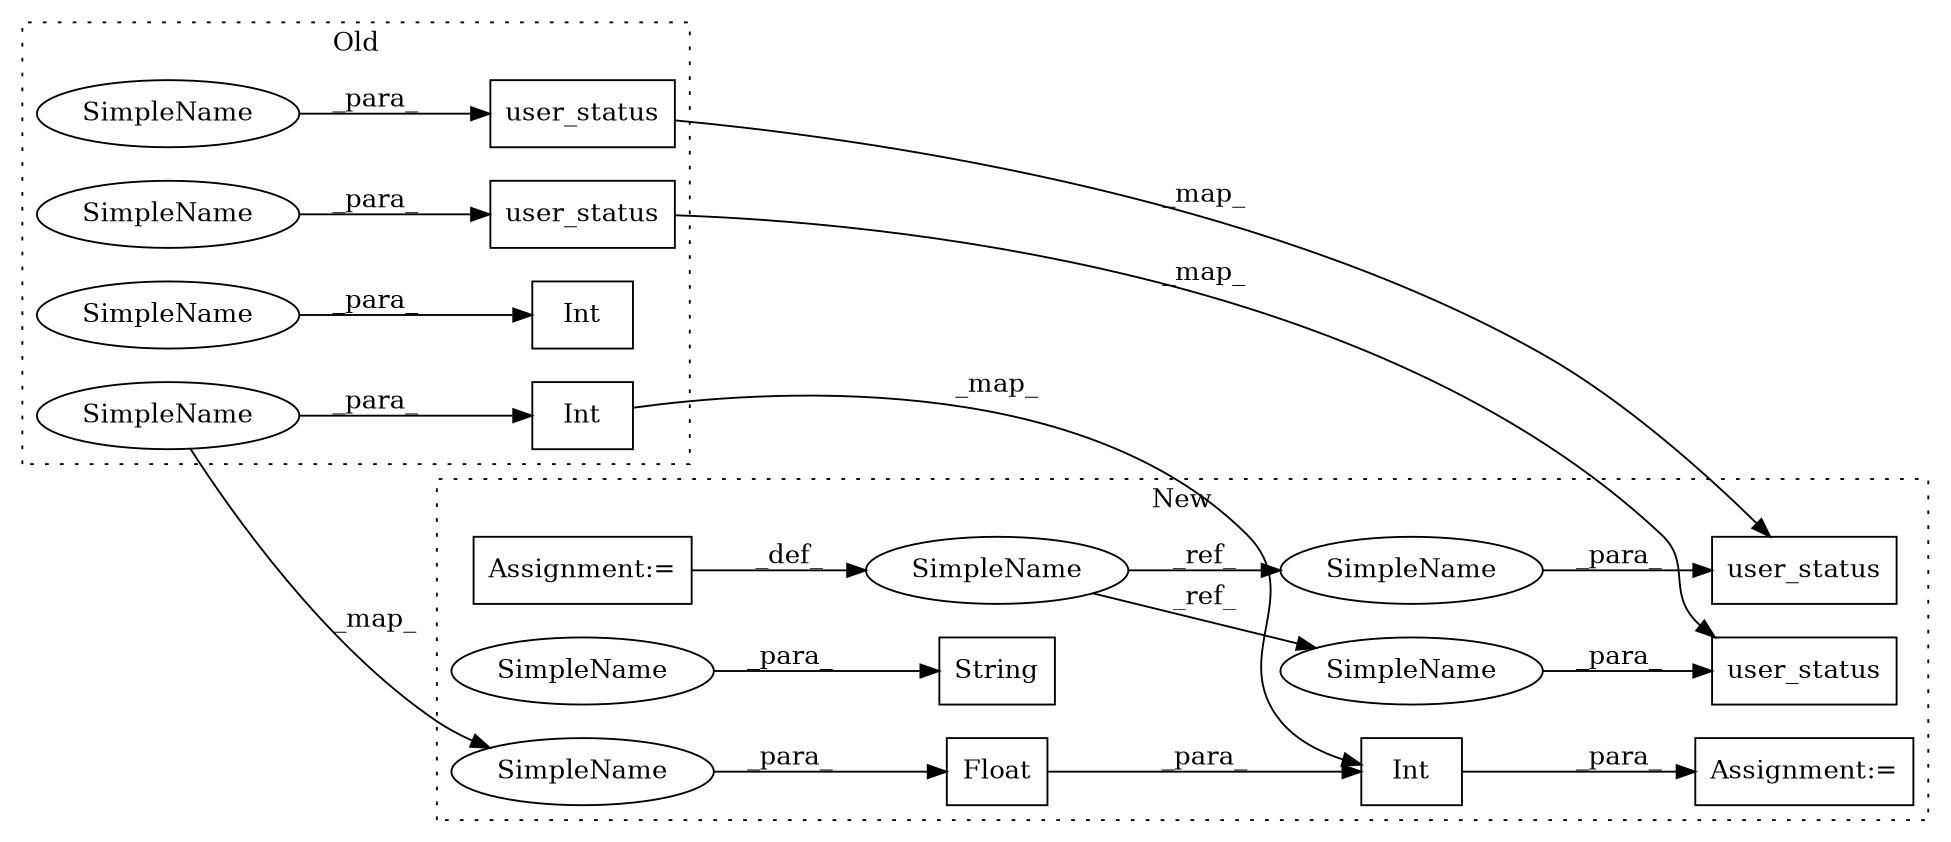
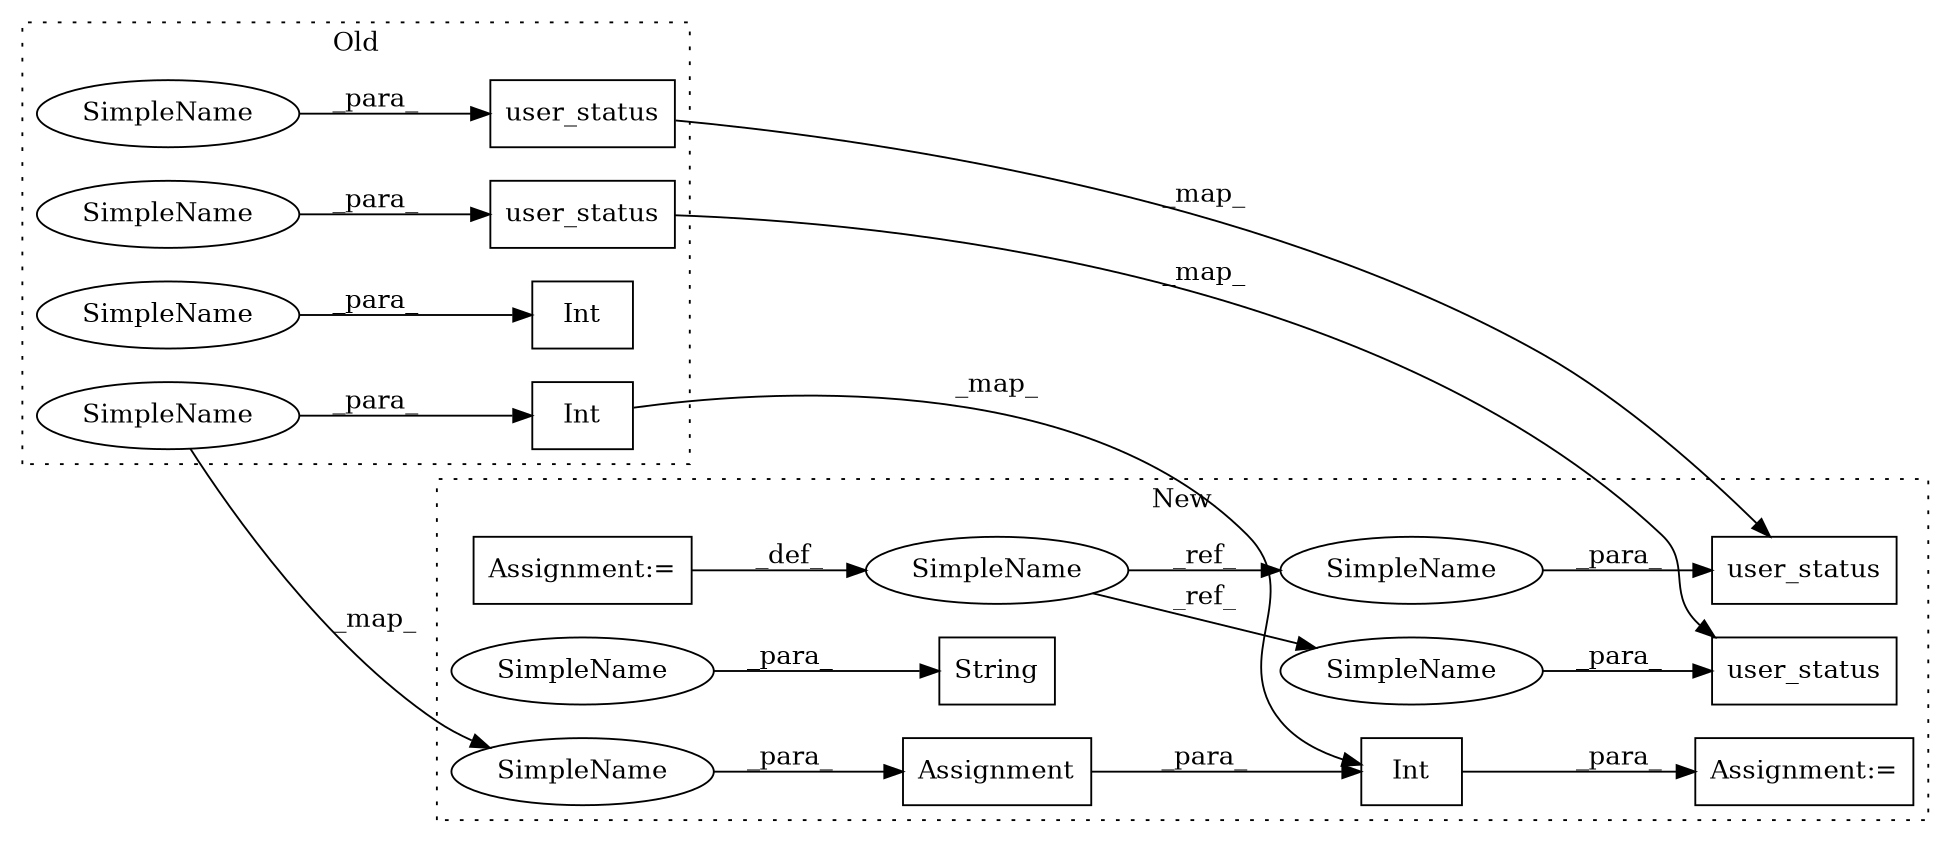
node "Float": label "Float" -> "Assignment"
